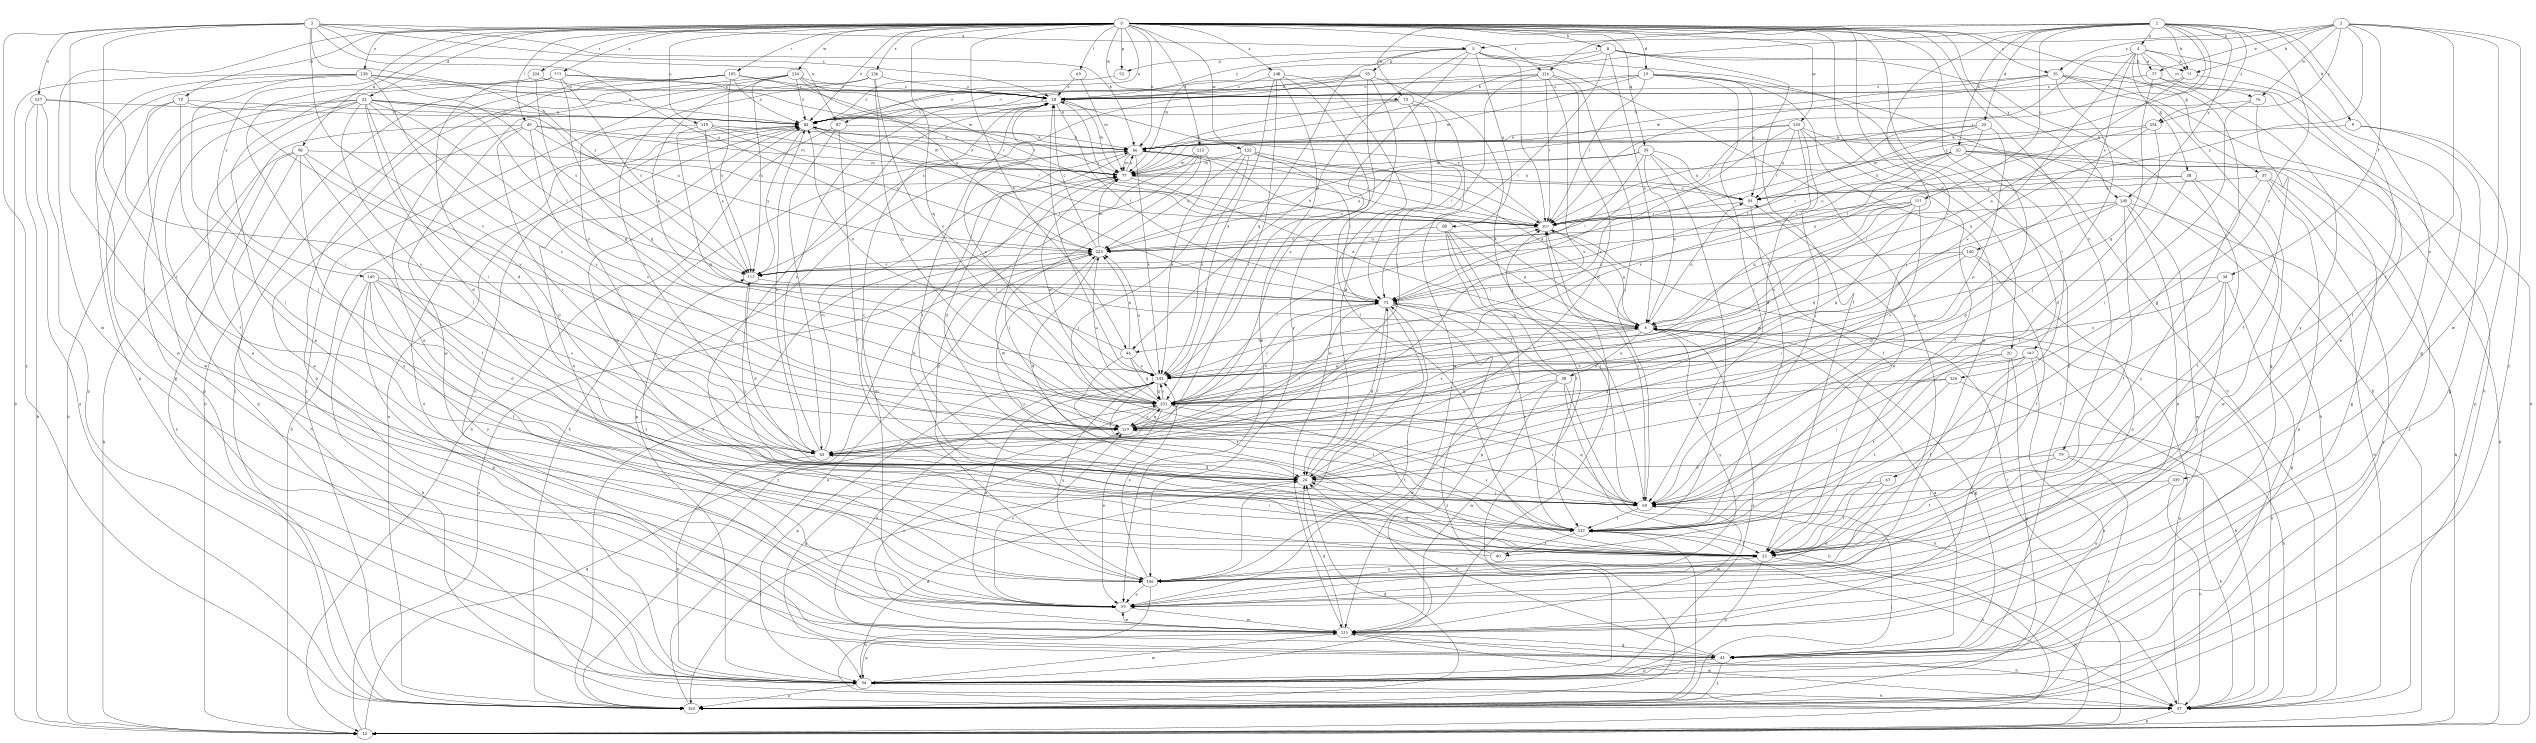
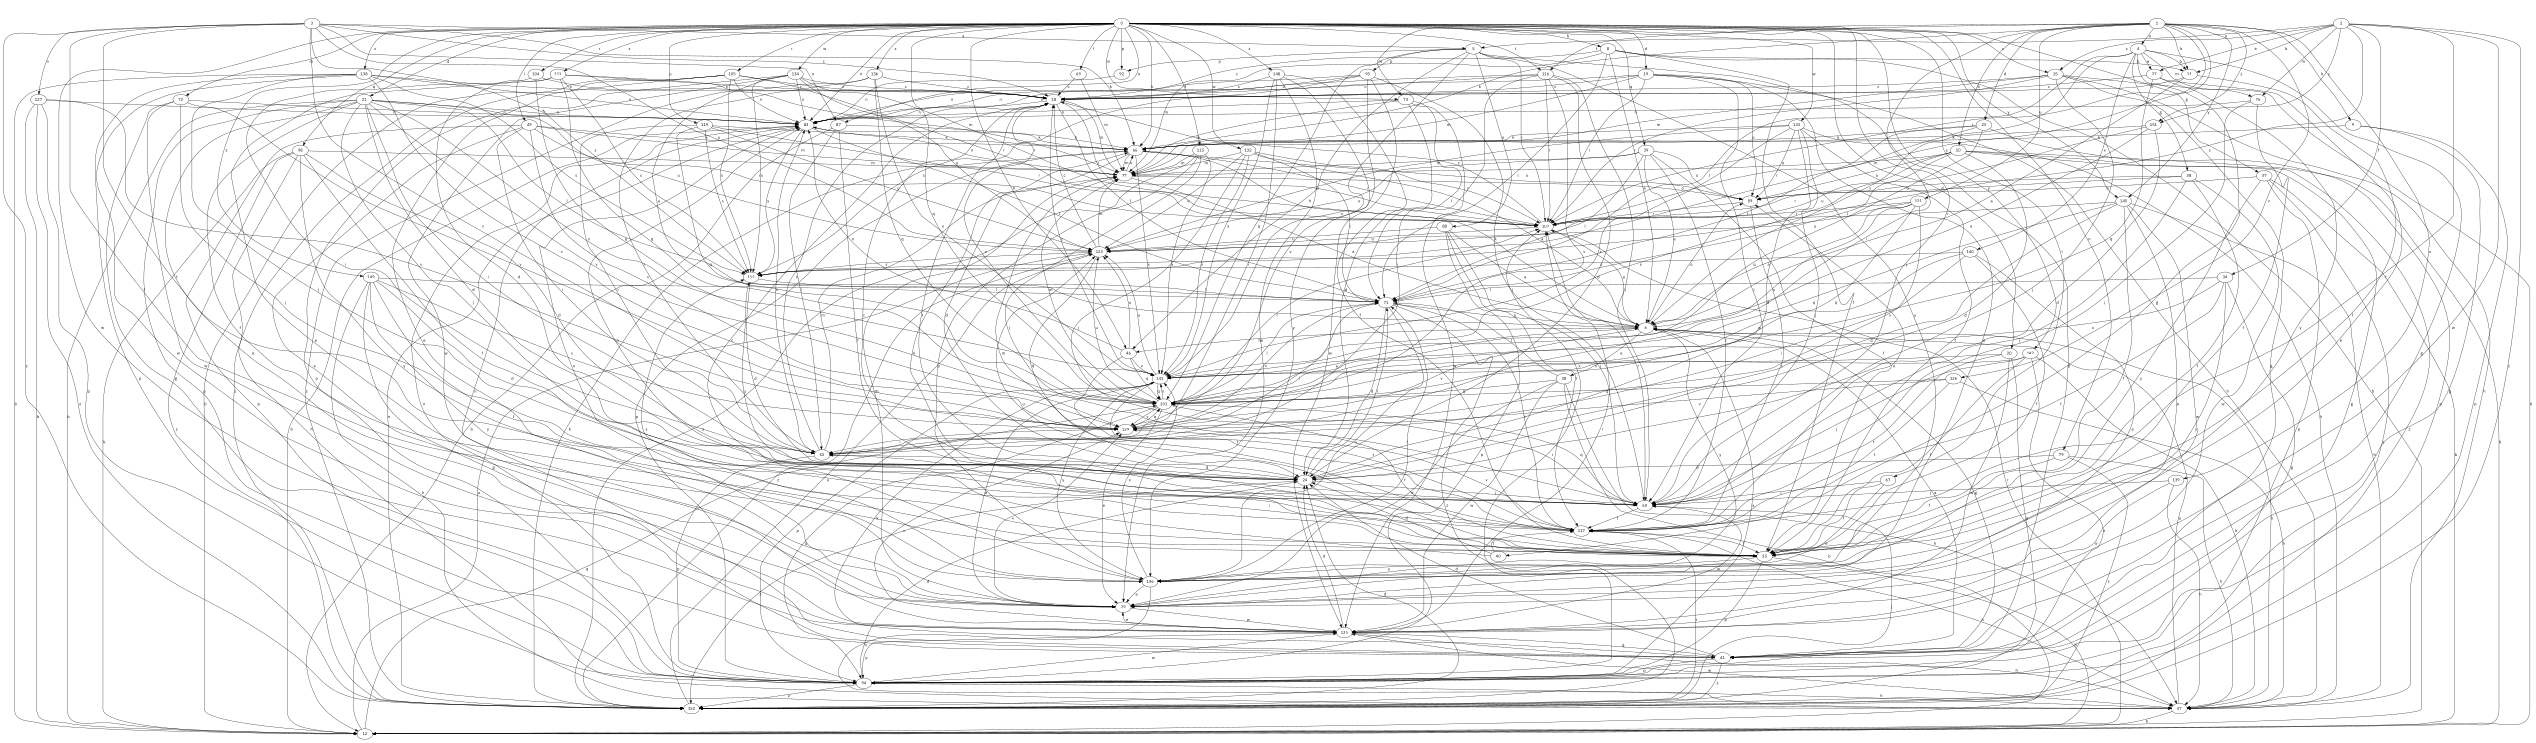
edge "83" -> "77": removed, label "m"
edge "4" -> "129": now "4" -> "6"
edge "23" -> "129": now "23" -> "94"
node "439": label "439" -> "139"
edge "117" -> "40": reversed
